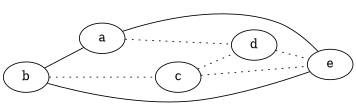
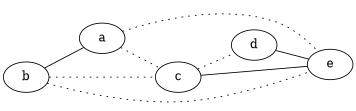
edge "a" -- "e": style solid -> dotted
edge "a" -- "d": now "a" -- "c"
edge "d" -- "e": style dotted -> solid
edge "e" -- "c": style dotted -> solid
edge "e" -- "b": style solid -> dotted
